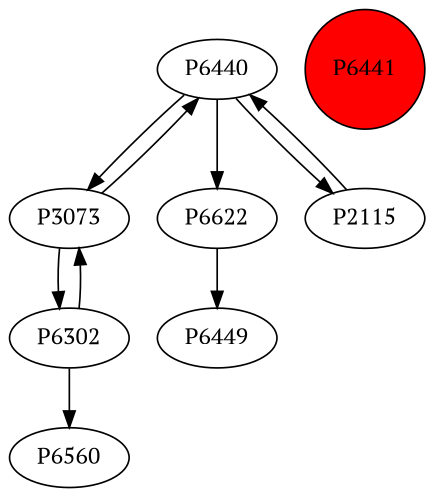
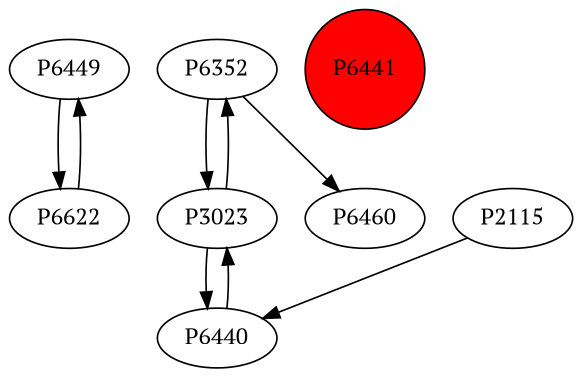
edge "P6440" -> "P6622": now "P6449" -> "P6622"
edge "P6440" -> "P2115": removed
node "P3073": label "P3073" -> "P3023"
node "P6302": label "P6302" -> "P6352"
node "P6560": label "P6560" -> "P6460"
